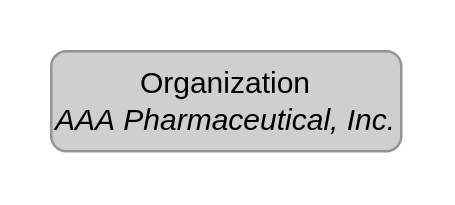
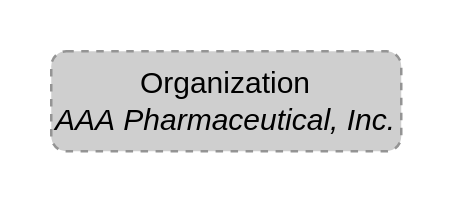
node "Organization AAA Pharmaceutical, Inc.": style solid -> dashed
